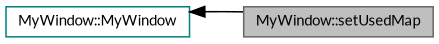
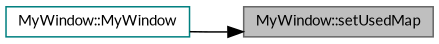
edge "MyWindow::setUsedMap" -> "MyWindow::MyWindow": reversed
